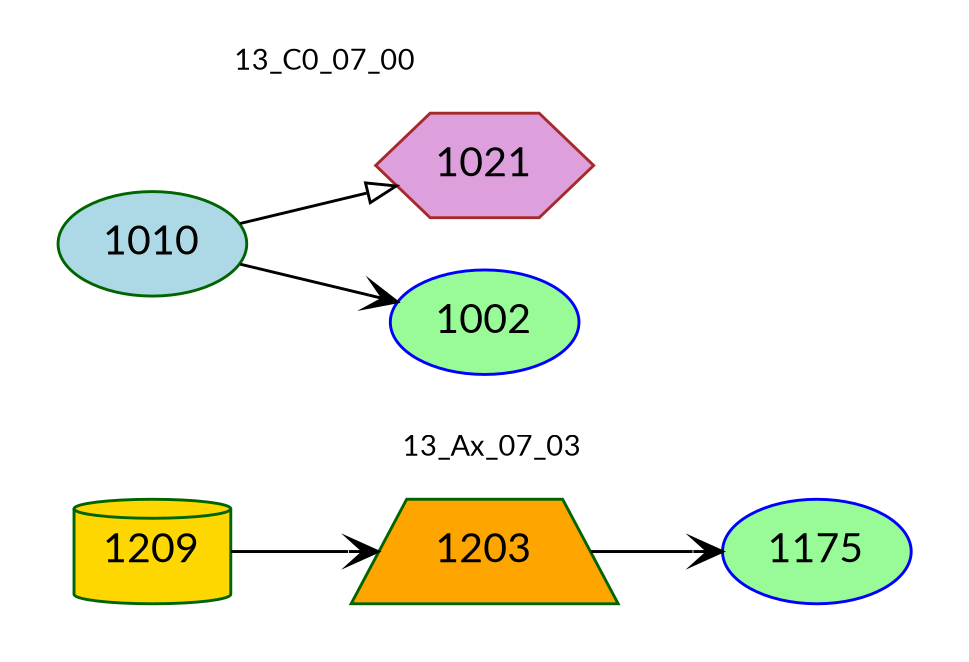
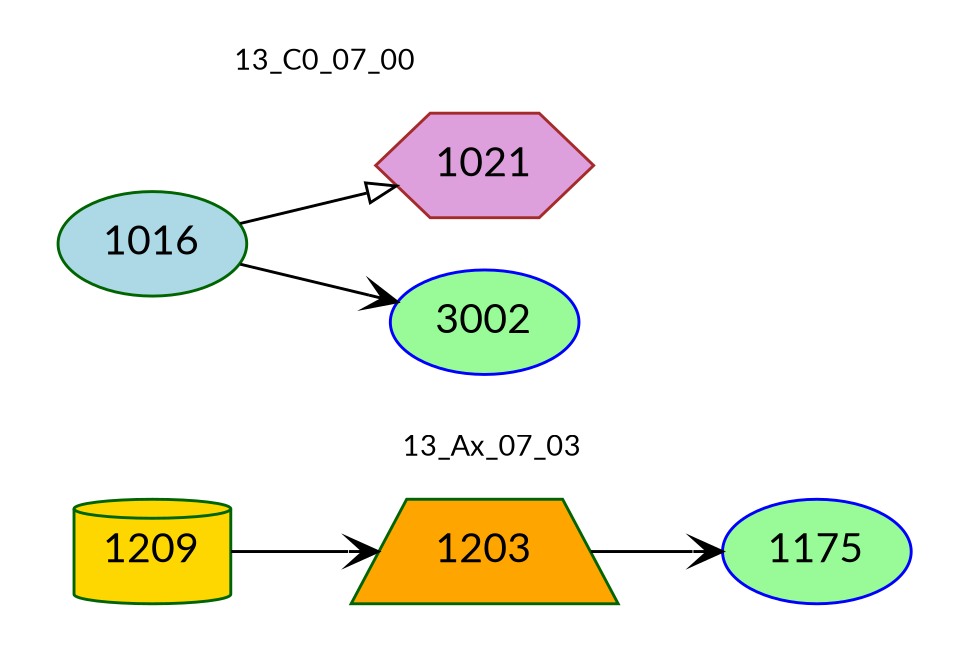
node "1010": label "1010" -> "1016"
node "1002": label "1002" -> "3002"
